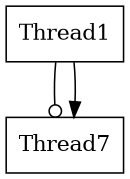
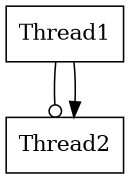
node "Thread7": label "Thread7" -> "Thread2"
